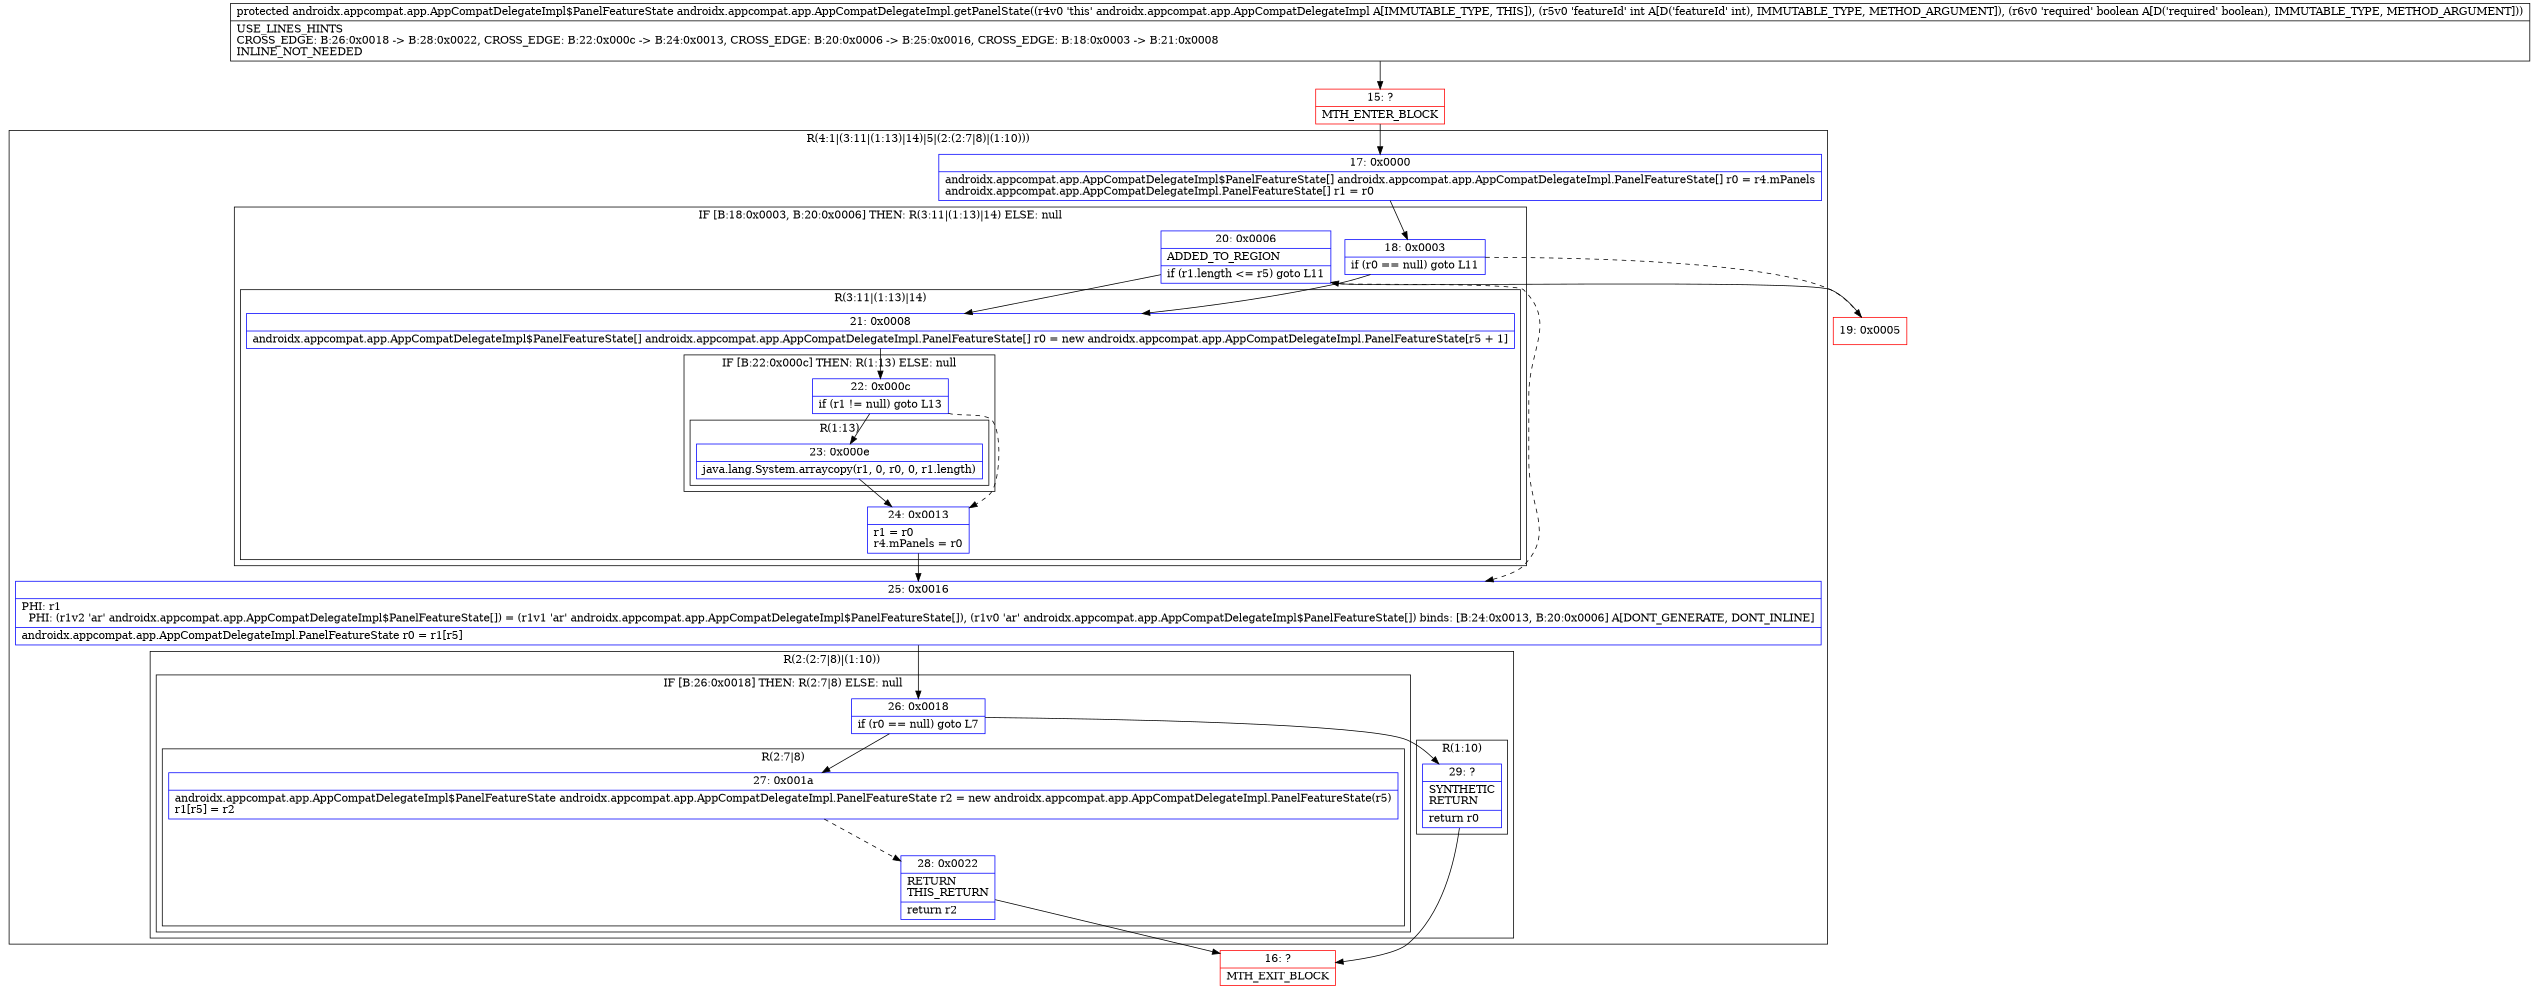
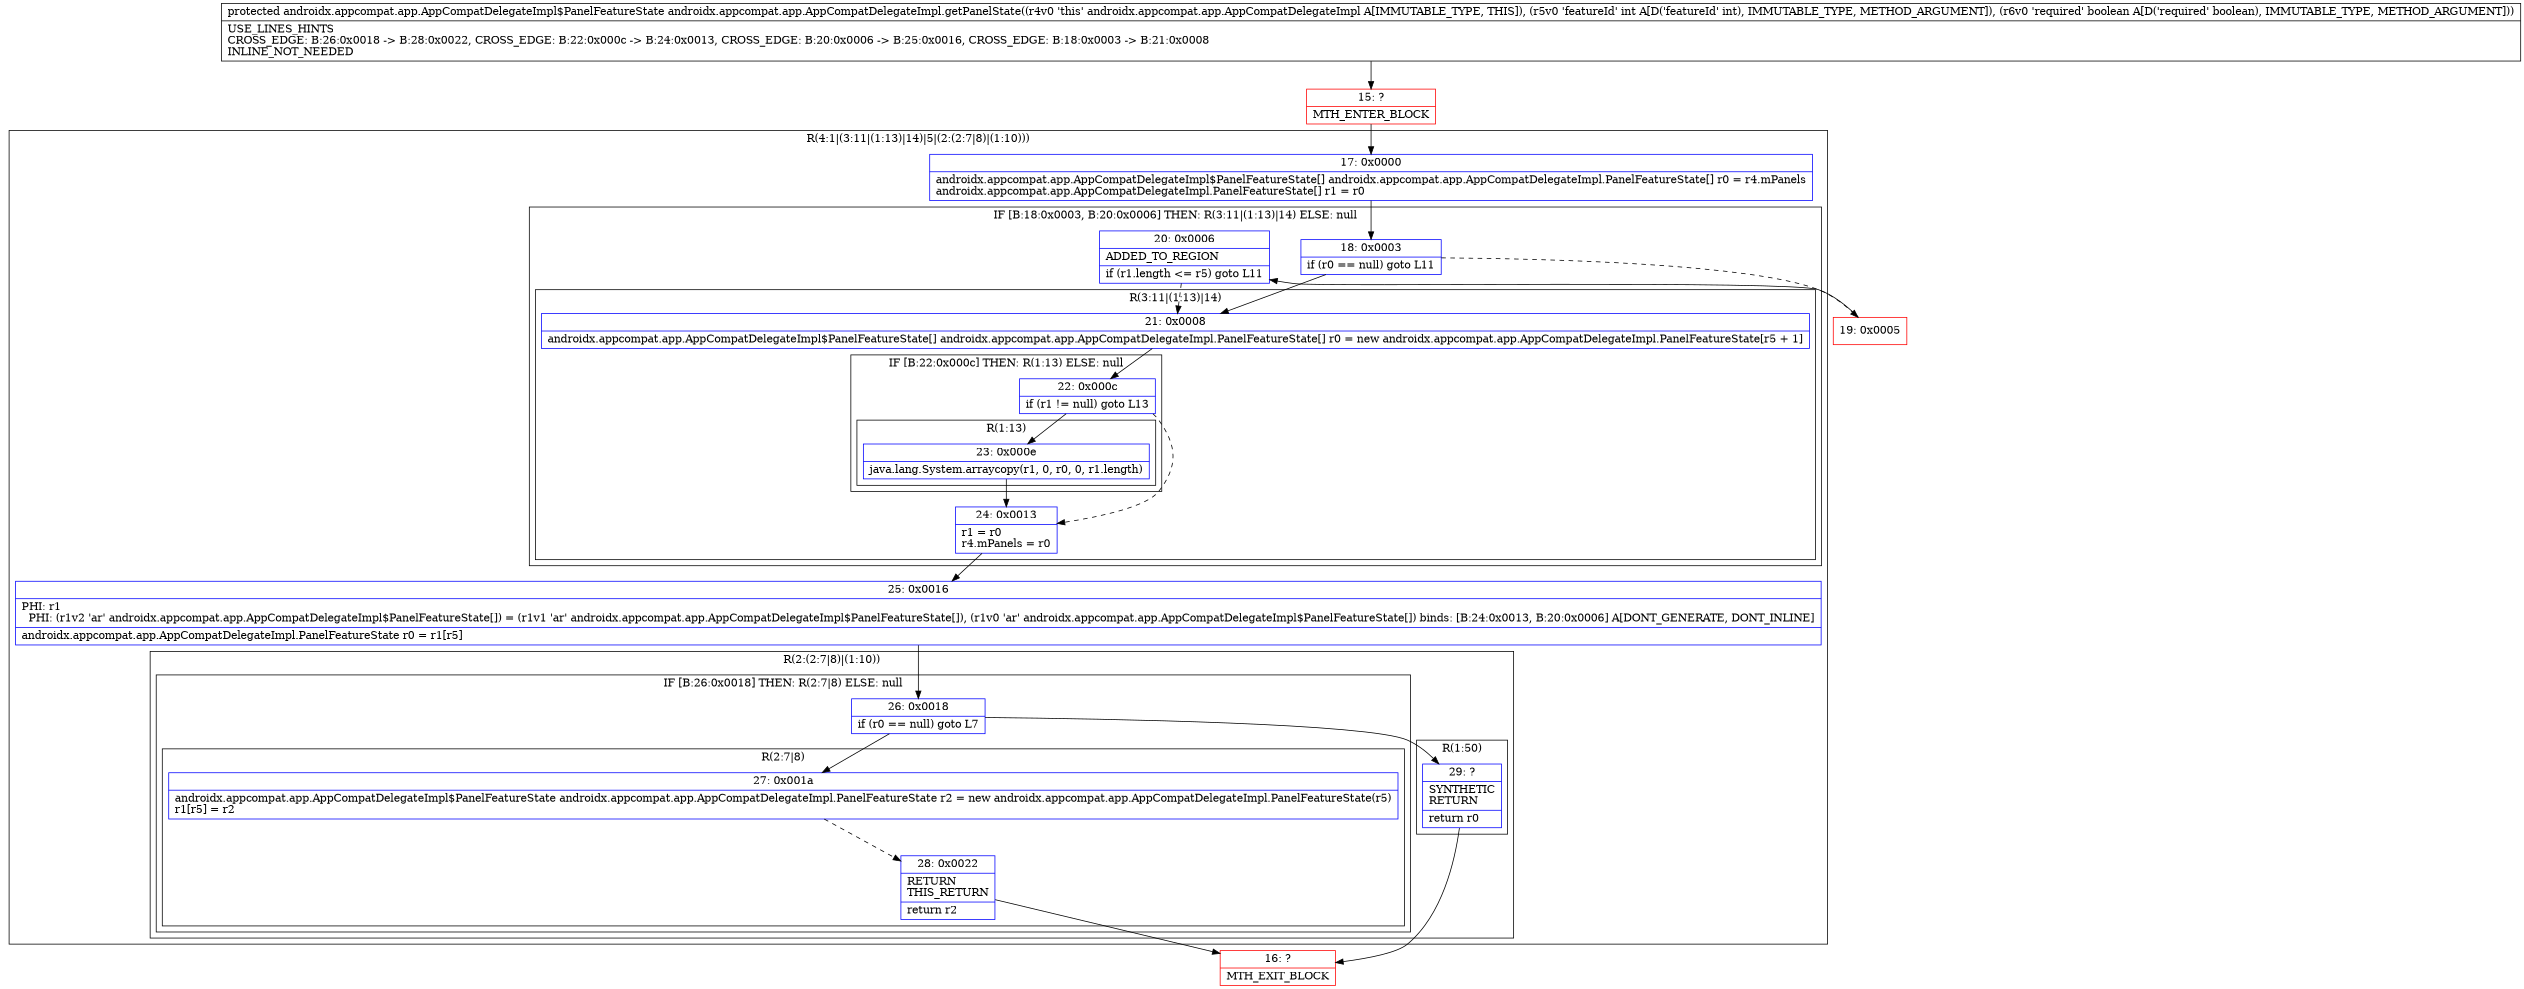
edge "20: 0x0006" -> "21: 0x0008": style solid -> dashed
edge "20: 0x0006" -> "25: 0x0016": removed
cluster "R(1:10)": label "R(1:10)" -> "R(1:50)"
